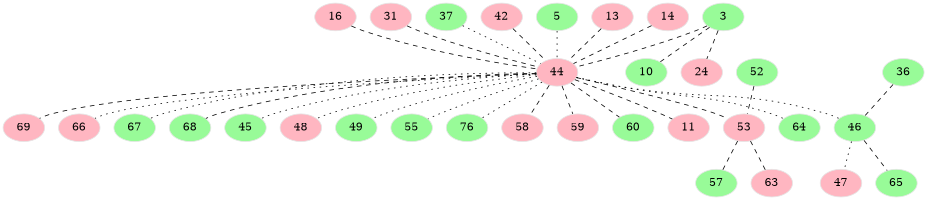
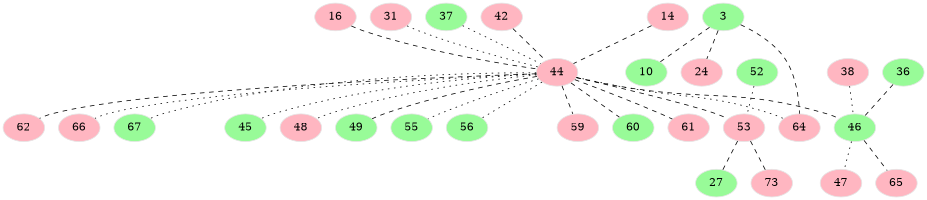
node "5": removed
node "13": removed
edge "31" -- "44": style dashed -> dotted
edge "3" -- "44": now "3" -- "64"
node "38": added
edge "44" -- "49": style dotted -> dashed
edge "52" -- "53": style dashed -> dotted
edge "44" -- "46": style dotted -> dashed
node "69": label "69" -> "62"
node "68": removed
node "76": label "76" -> "56"
node "58": removed
node "11": label "11" -> "61"
node "64": fillcolor palegreen -> lightpink
node "57": label "57" -> "27"
node "63": label "63" -> "73"
node "65": fillcolor palegreen -> lightpink
